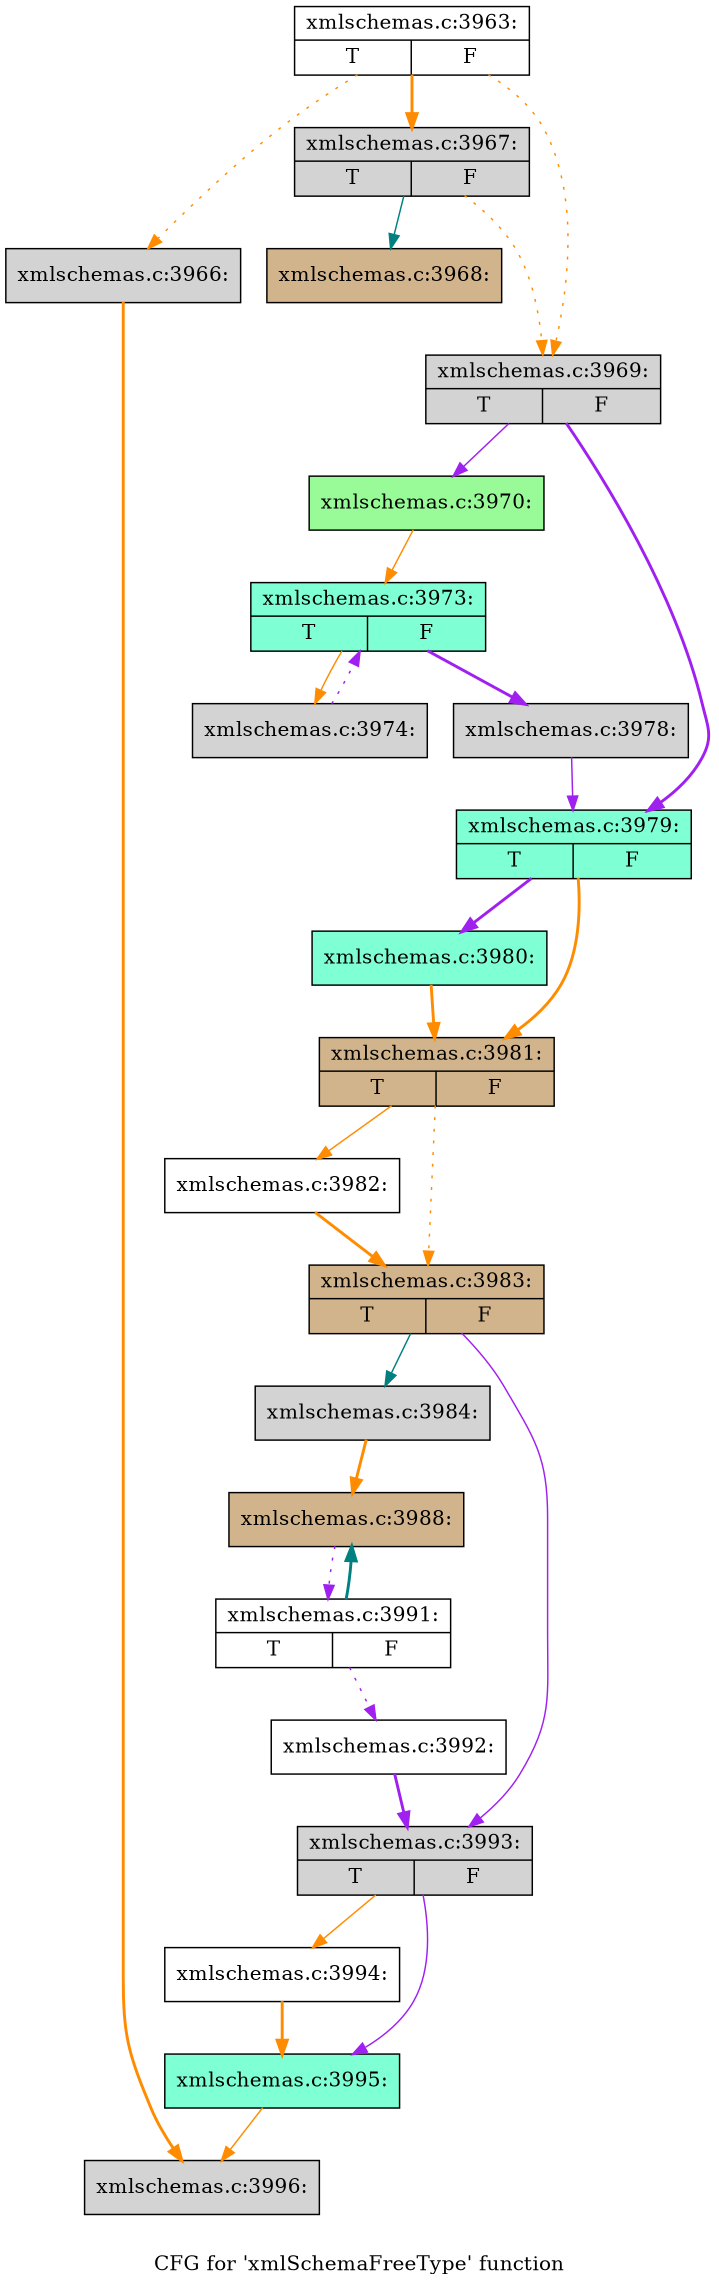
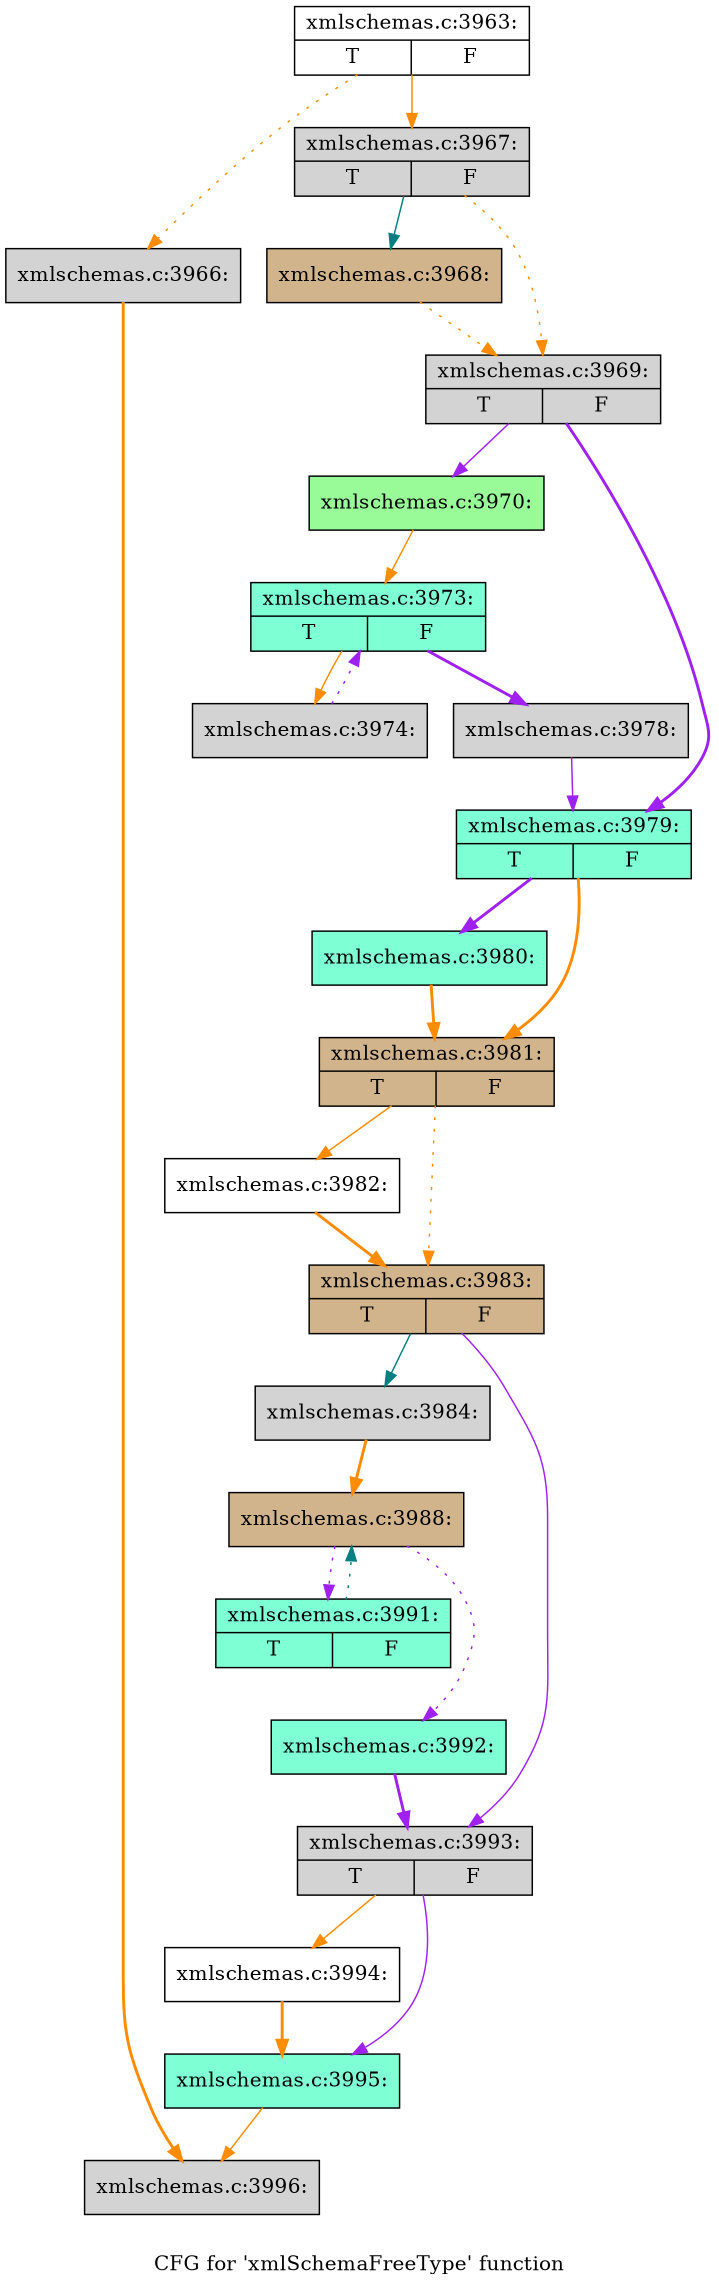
edge "xmlschemas.c:3963:" -> "xmlschemas.c:3967:": style bold -> solid
edge "xmlschemas.c:3963:" -> "xmlschemas.c:3969:": now "xmlschemas.c:3968:" -> "xmlschemas.c:3969:"
edge "xmlschemas.c:3991:" -> "xmlschemas.c:3988:": style bold -> dotted
node "xmlschemas.c:3991:": fillcolor white -> aquamarine
edge "xmlschemas.c:3991:" -> "xmlschemas.c:3992:": now "xmlschemas.c:3988:" -> "xmlschemas.c:3992:"
node "xmlschemas.c:3992:": fillcolor white -> aquamarine
